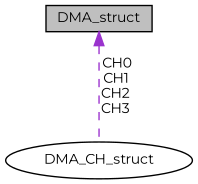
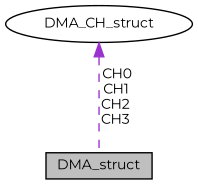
edge "DMA_CH_struct" -> "DMA_struct": reversed
